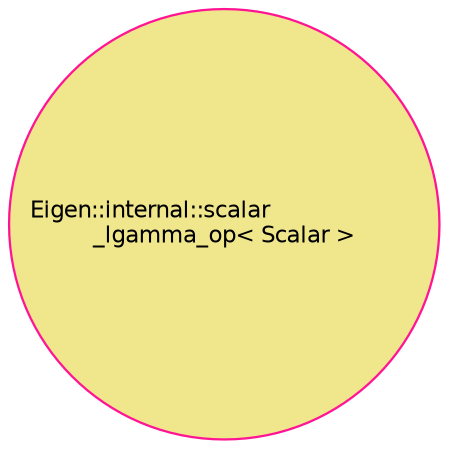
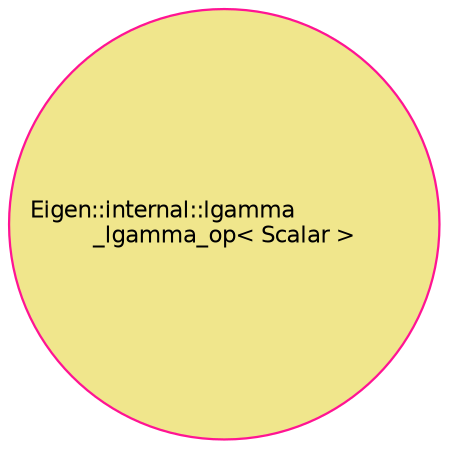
node "Eigen::internal::scalar _lgamma_op< Scalar >": label "Eigen::internal::scalar _lgamma_op< Scalar >" -> "Eigen::internal::lgamma _lgamma_op< Scalar >"
